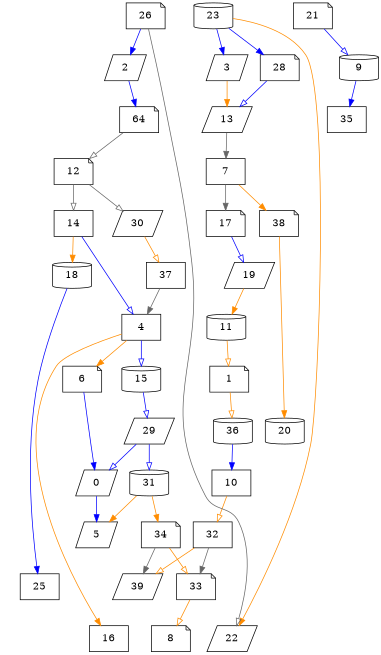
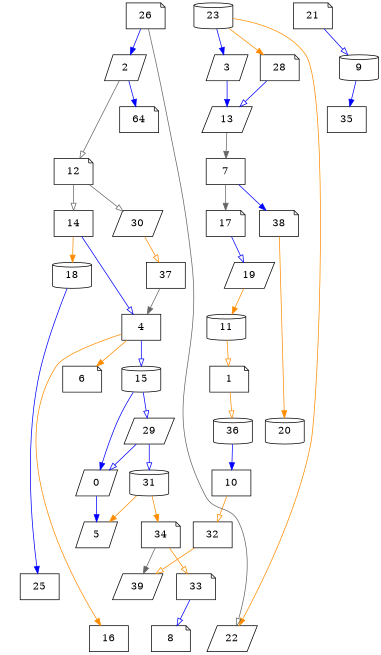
edge "23" -> "28": color blue -> darkorange
edge "3" -> "13": color darkorange -> blue
edge "64" -> "12": now "2" -> "12"
edge "7" -> "38": color darkorange -> blue
edge "6" -> "0": now "15" -> "0"
edge "32" -> "33": removed
edge "33" -> "8": color darkorange -> blue
